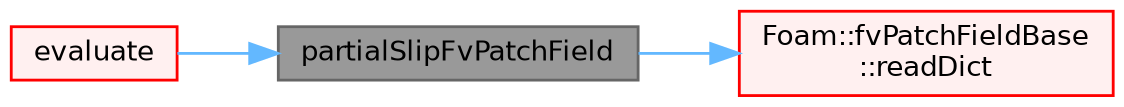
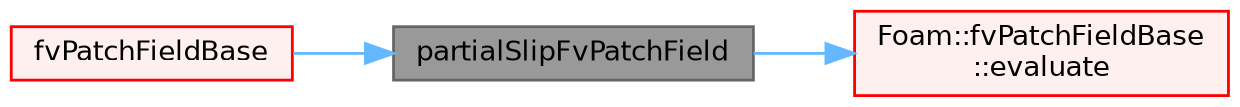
node "evaluate": label "evaluate" -> "fvPatchFieldBase"
node "Foam::fvPatchFieldBase ::readDict": label "Foam::fvPatchFieldBase ::readDict" -> "Foam::fvPatchFieldBase ::evaluate"
